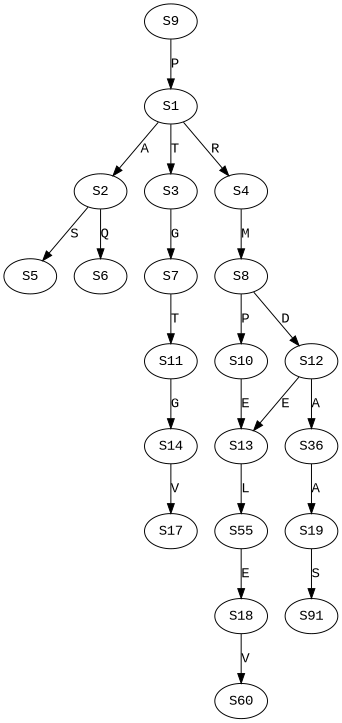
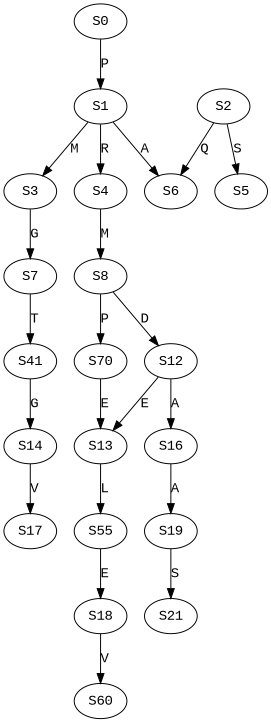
node "S9": label "S9" -> "S0"
edge "S1" -> "S2": now "S1" -> "S6"
edge "S1" -> "S3": label "T" -> "M"
node "S11": label "S11" -> "S41"
node "S10": label "S10" -> "S70"
node "S36": label "S36" -> "S16"
node "S91": label "S91" -> "S21"
